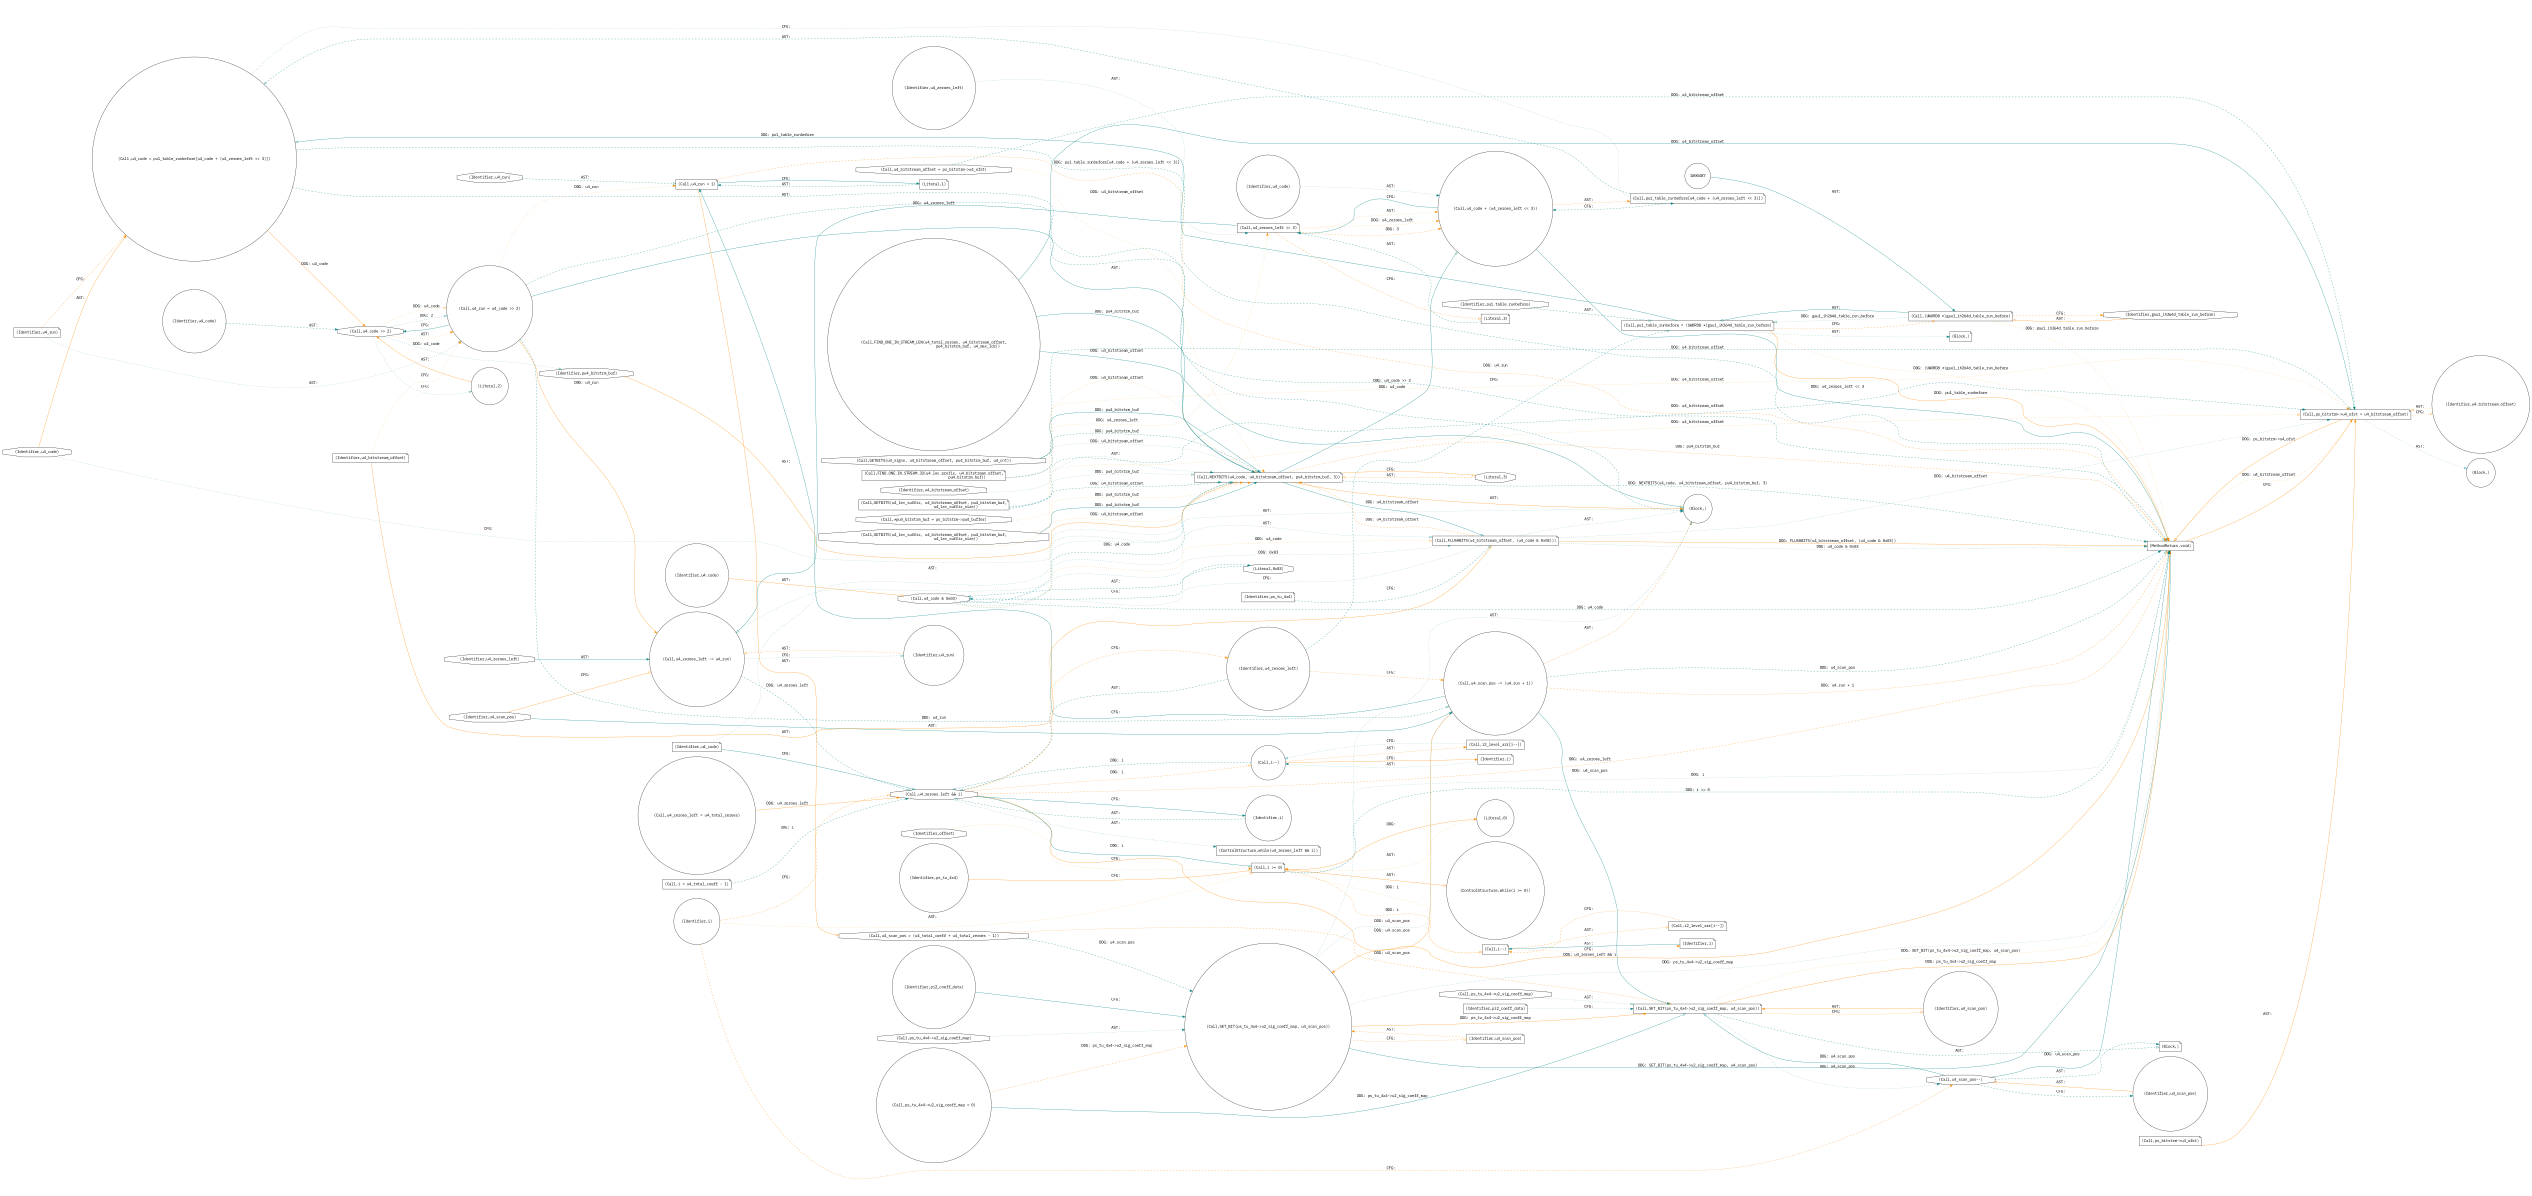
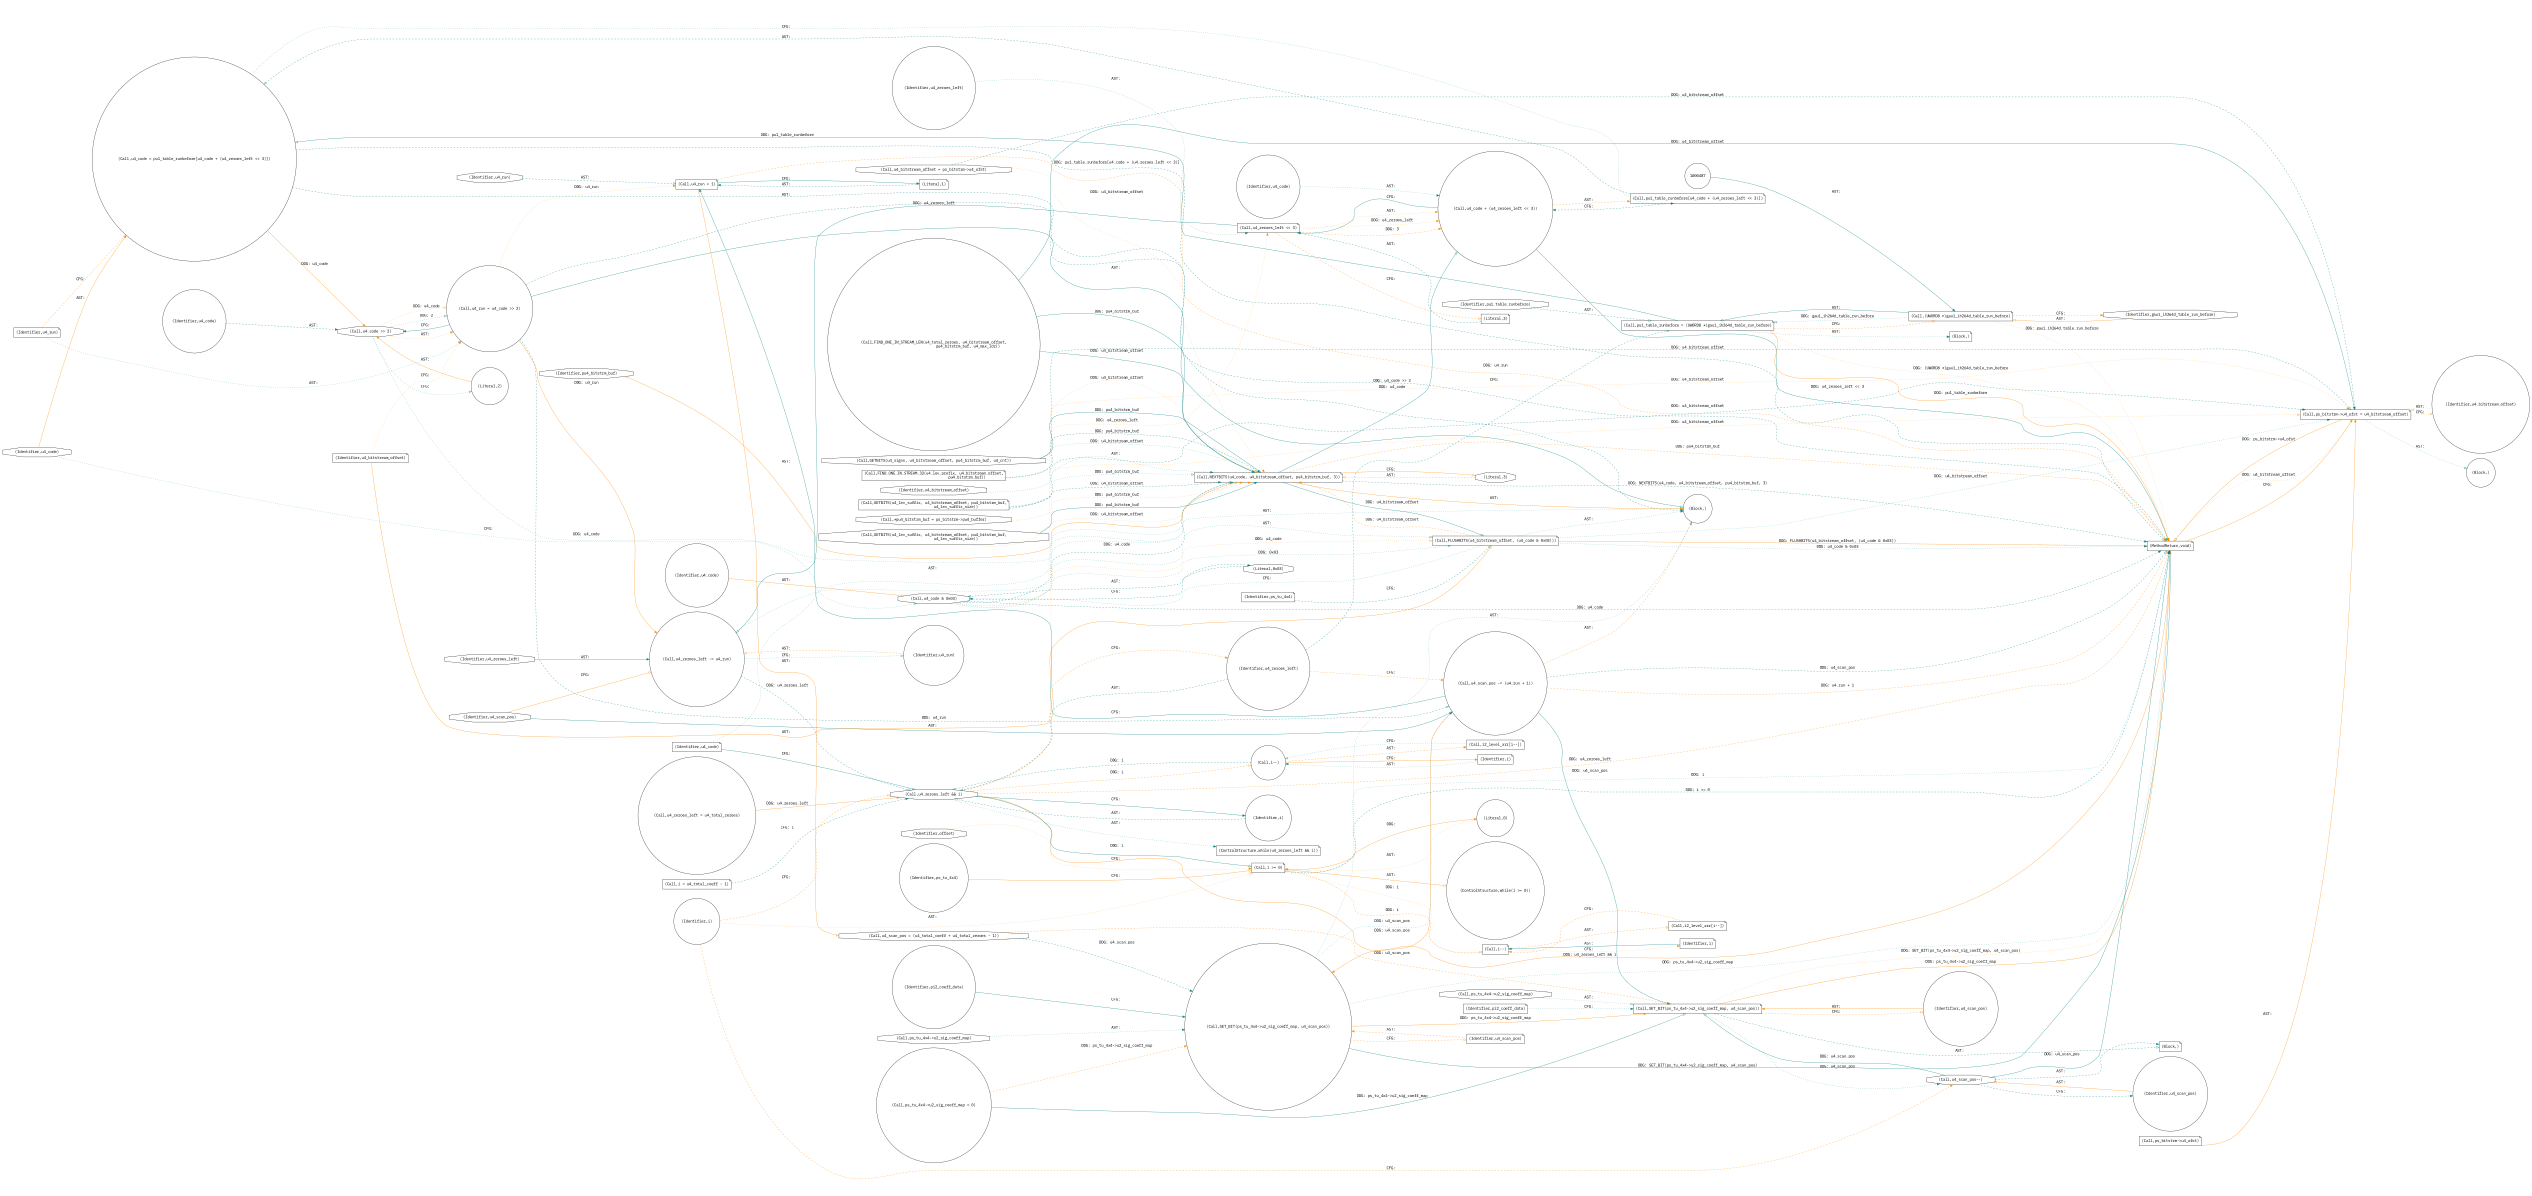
edge "(Call,u4_code >> 2)" -> "(Identifier,pu4_bitstrm_buf)": now "(Call,u4_code >> 2)" -> "(Call,u4_code & 0x03)"
edge "(Call,i = u4_total_coeff - 1)" -> "(Call,u4_zeroes_left && i)": label "DDG: i" -> "CFG: i"
